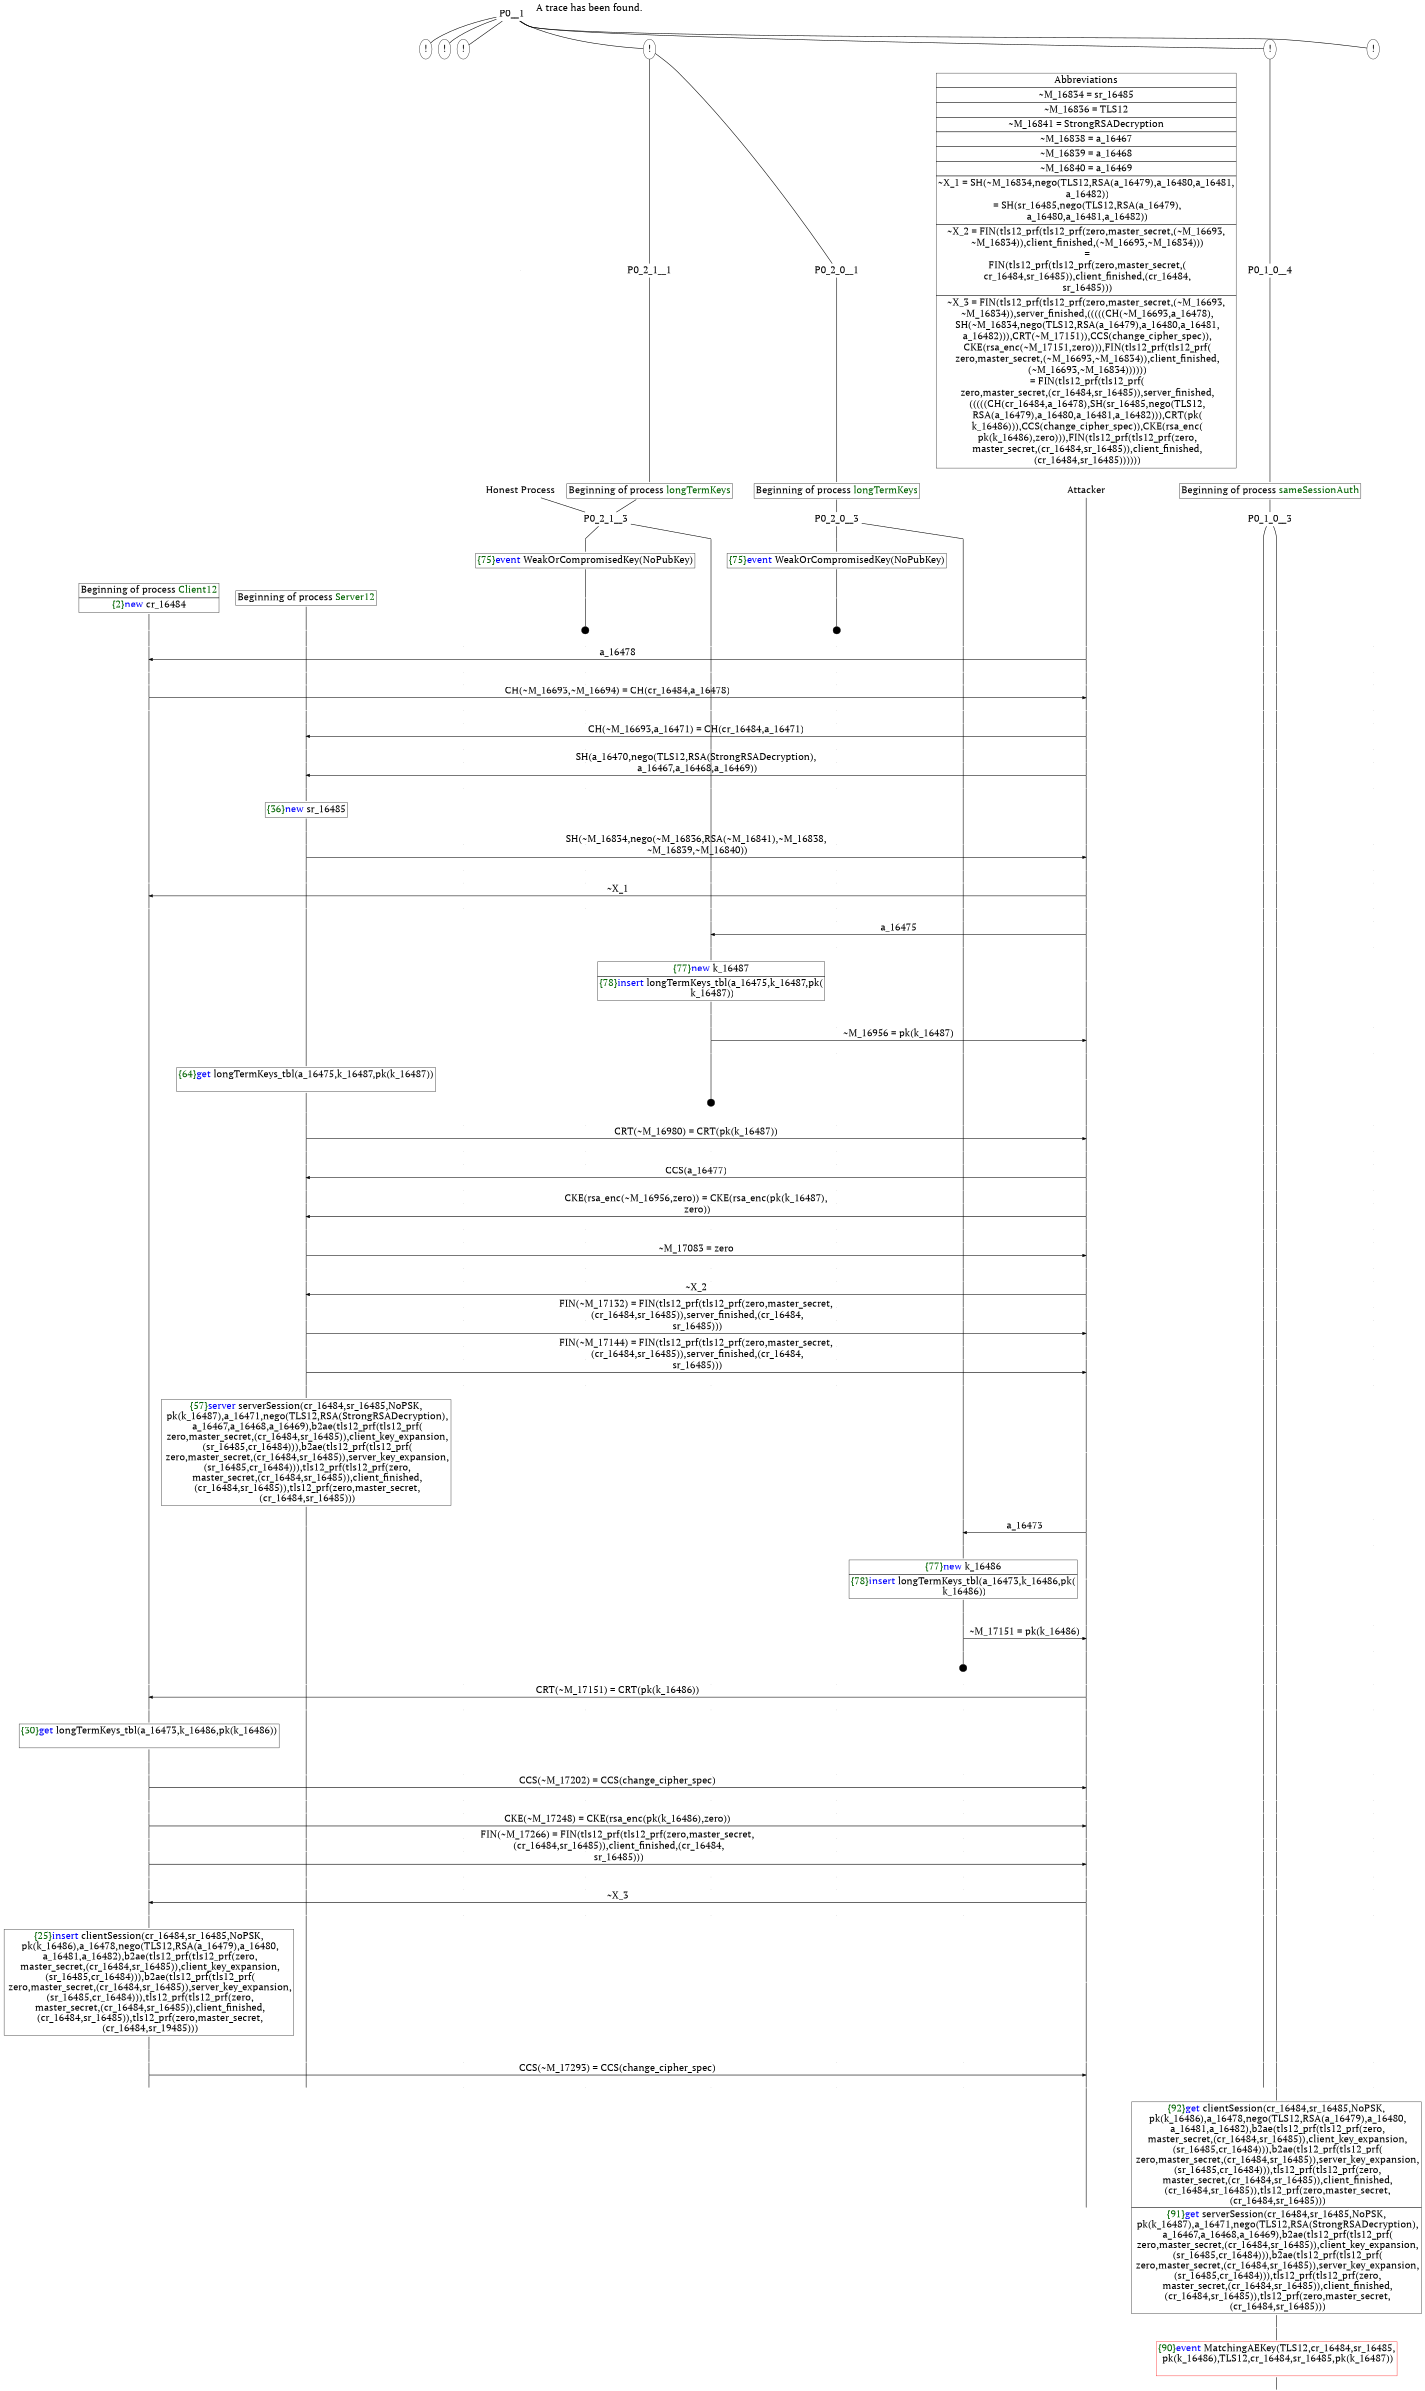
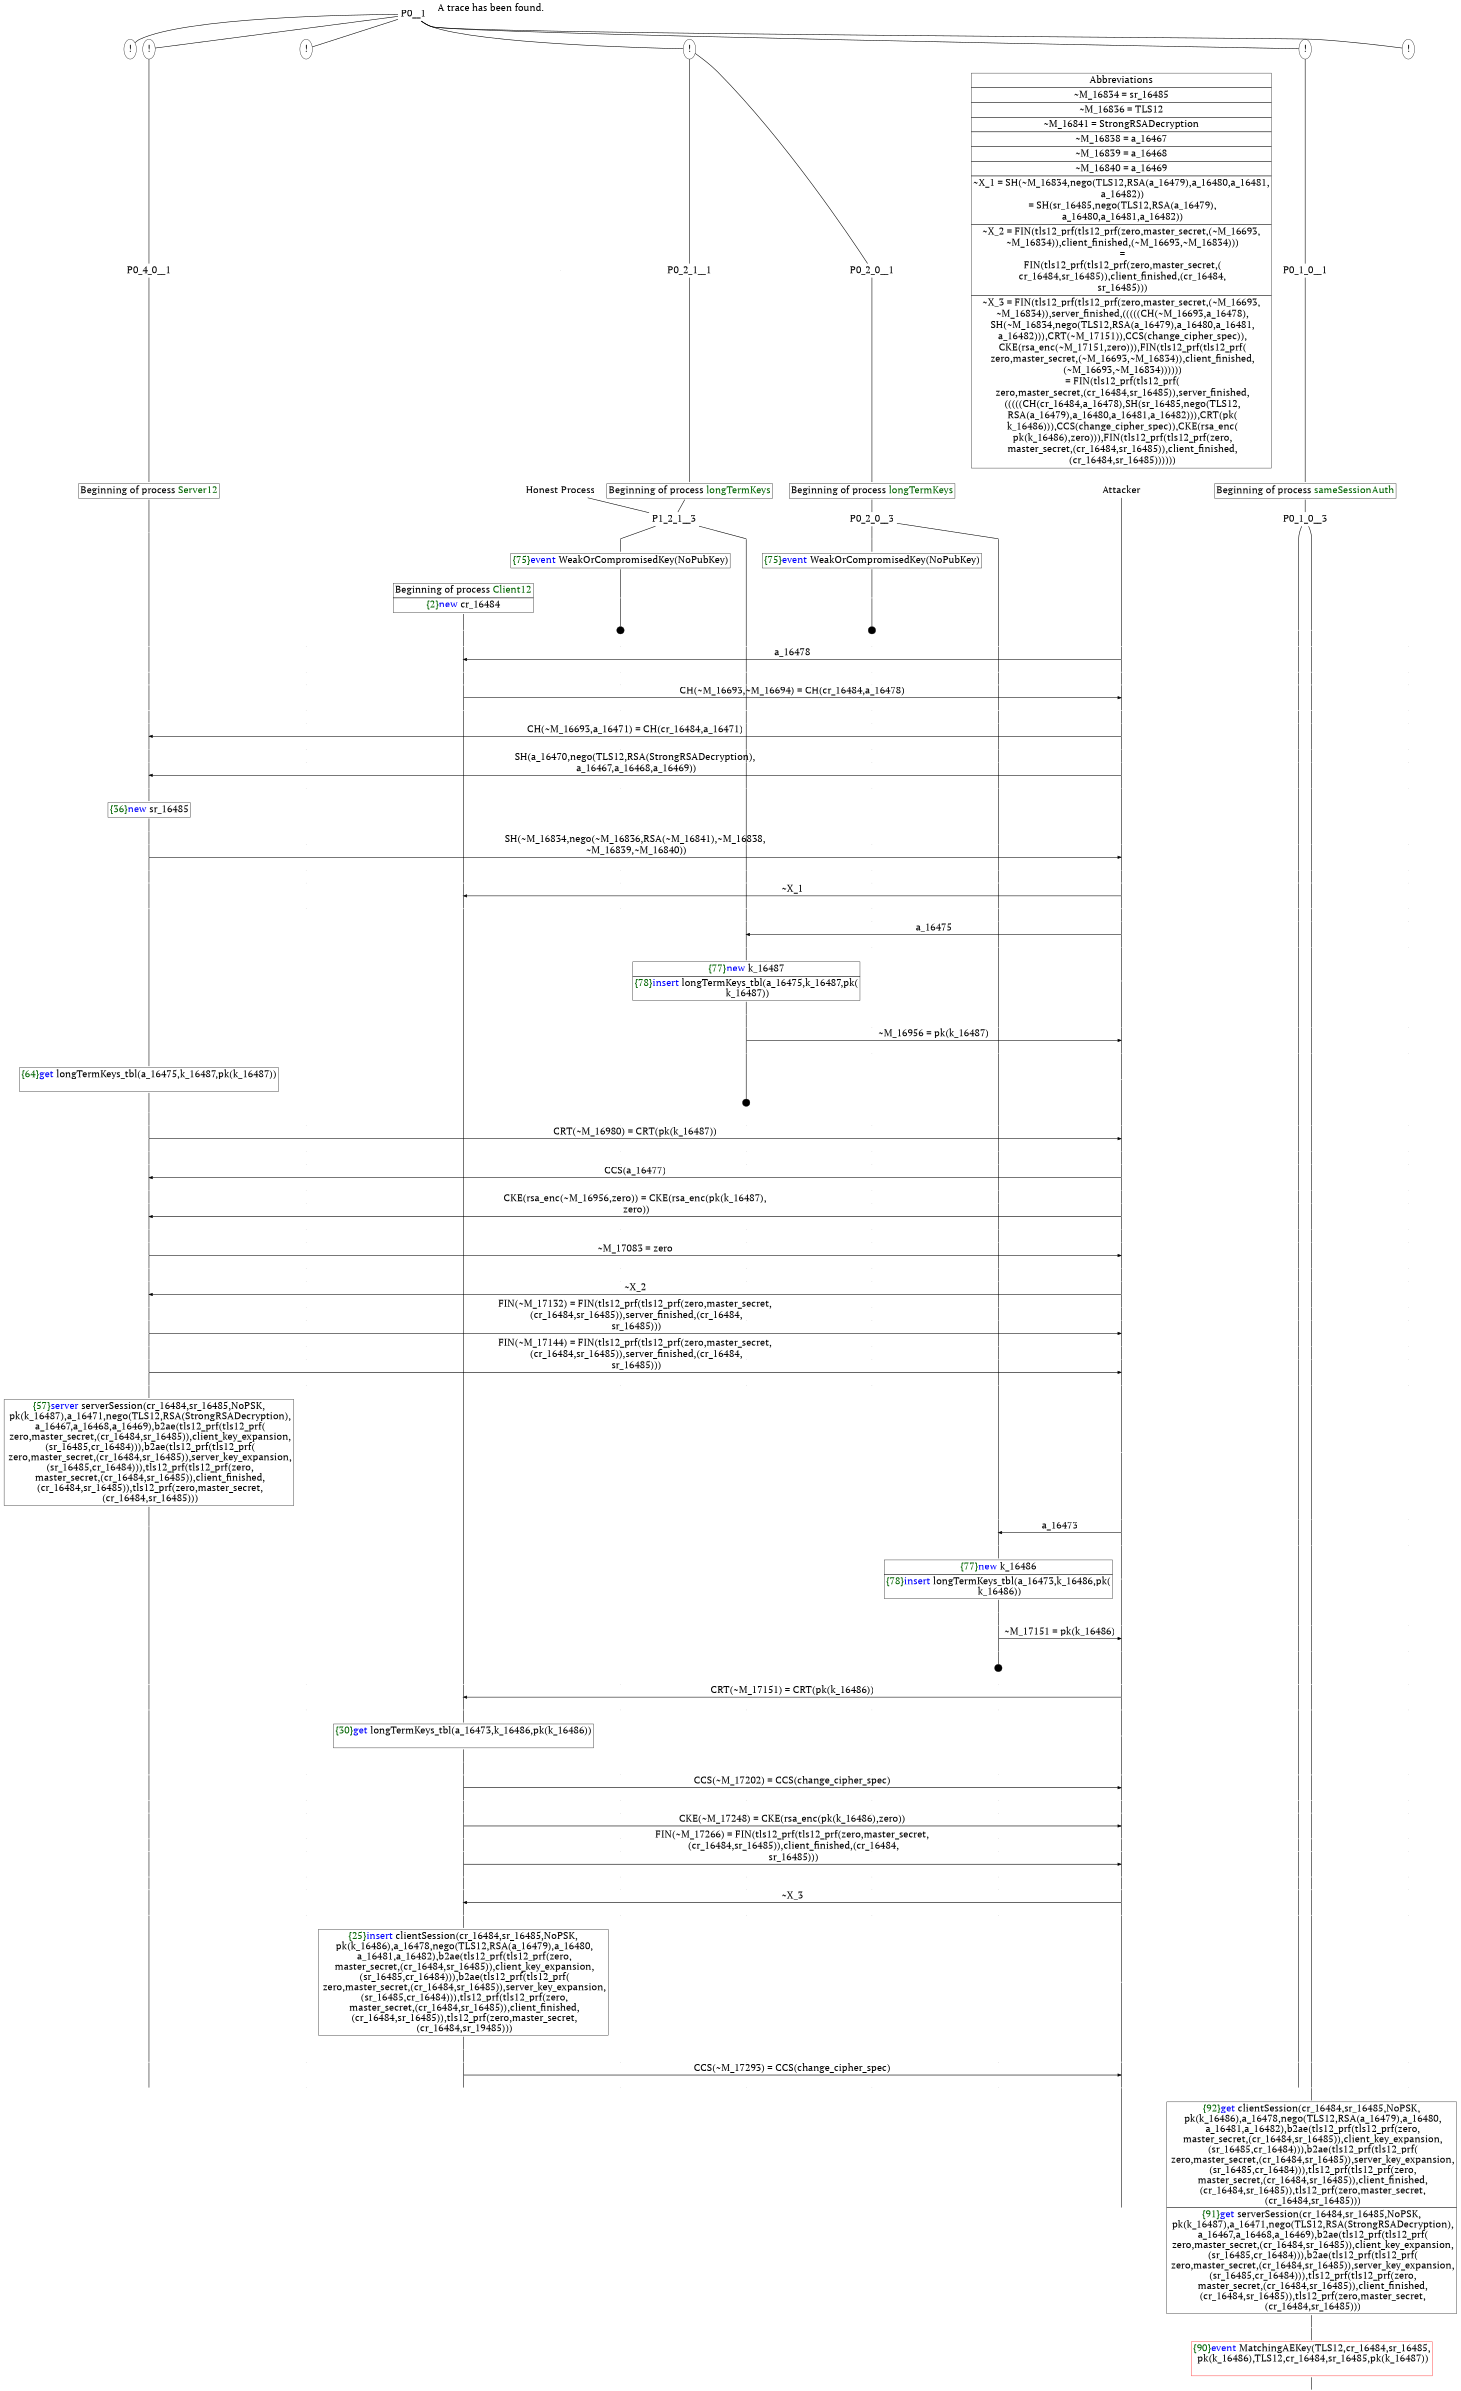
node "P0_4_0__1": added
node "P0_1_0__4": label "P0_1_0__4" -> "P0_1_0__1"
node "P0_2_1__3": label "P0_2_1__3" -> "P1_2_1__3"
